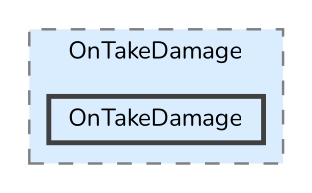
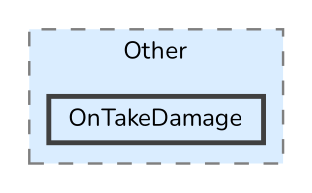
cluster "OnTakeDamage": label "OnTakeDamage" -> "Other"
